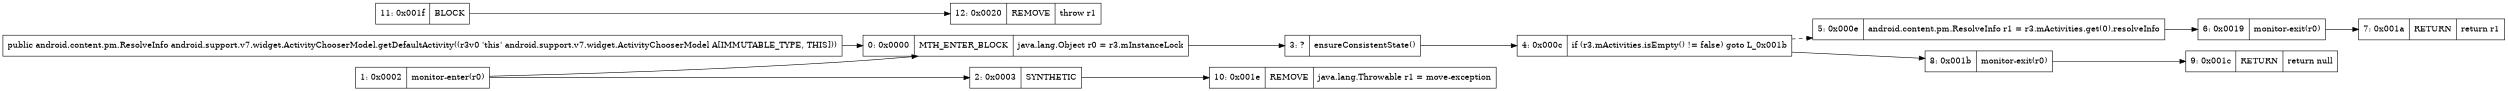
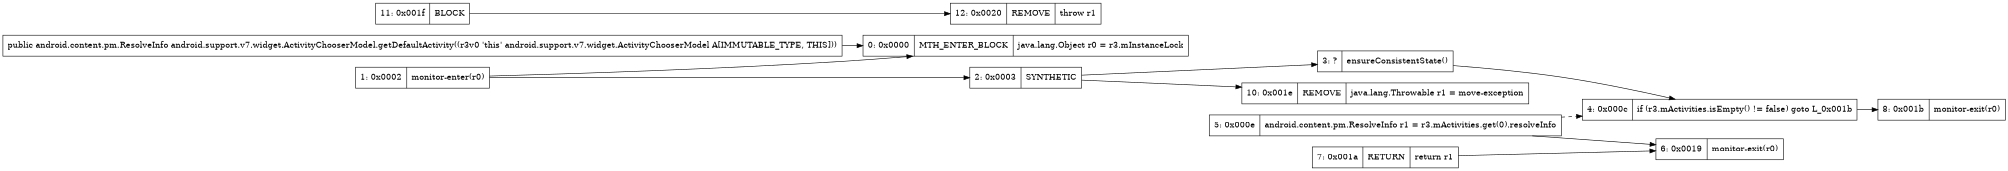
edge "6: 0x0019" -> "7: 0x001a": reversed
edge "4: 0x000c" -> "5: 0x000e": reversed
edge "0: 0x0000" -> "3: ?": now "2: 0x0003" -> "3: ?"
node "9: 0x001c": removed
